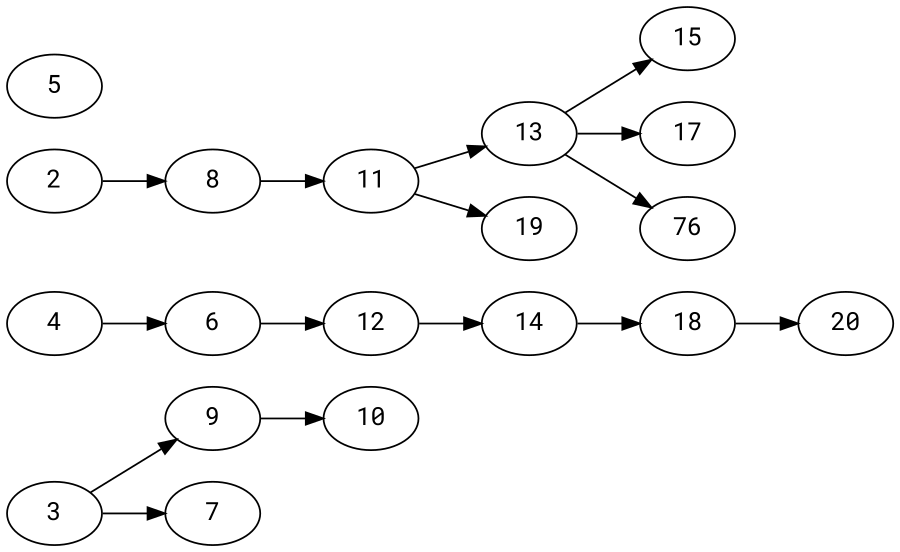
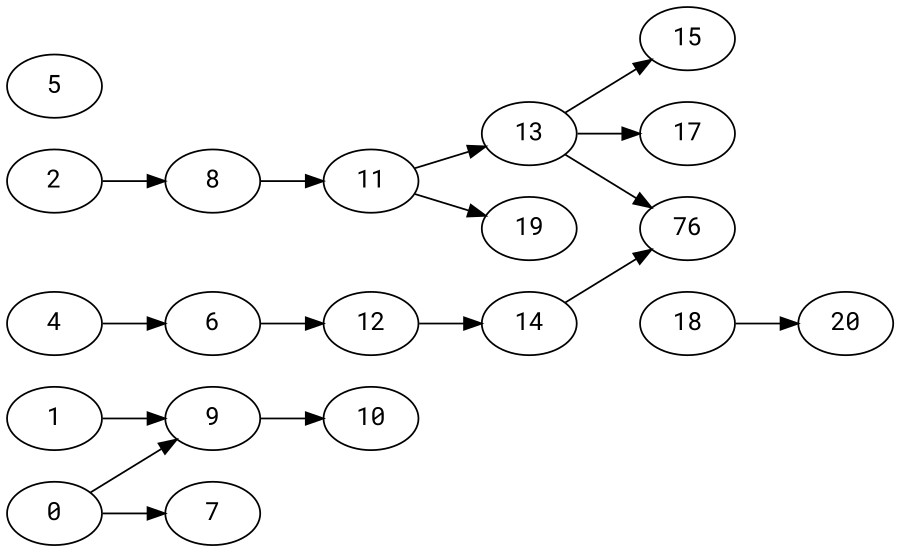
edge "14" -> "18": now "14" -> "76"
node "1": added
node "3": label "3" -> "0"
